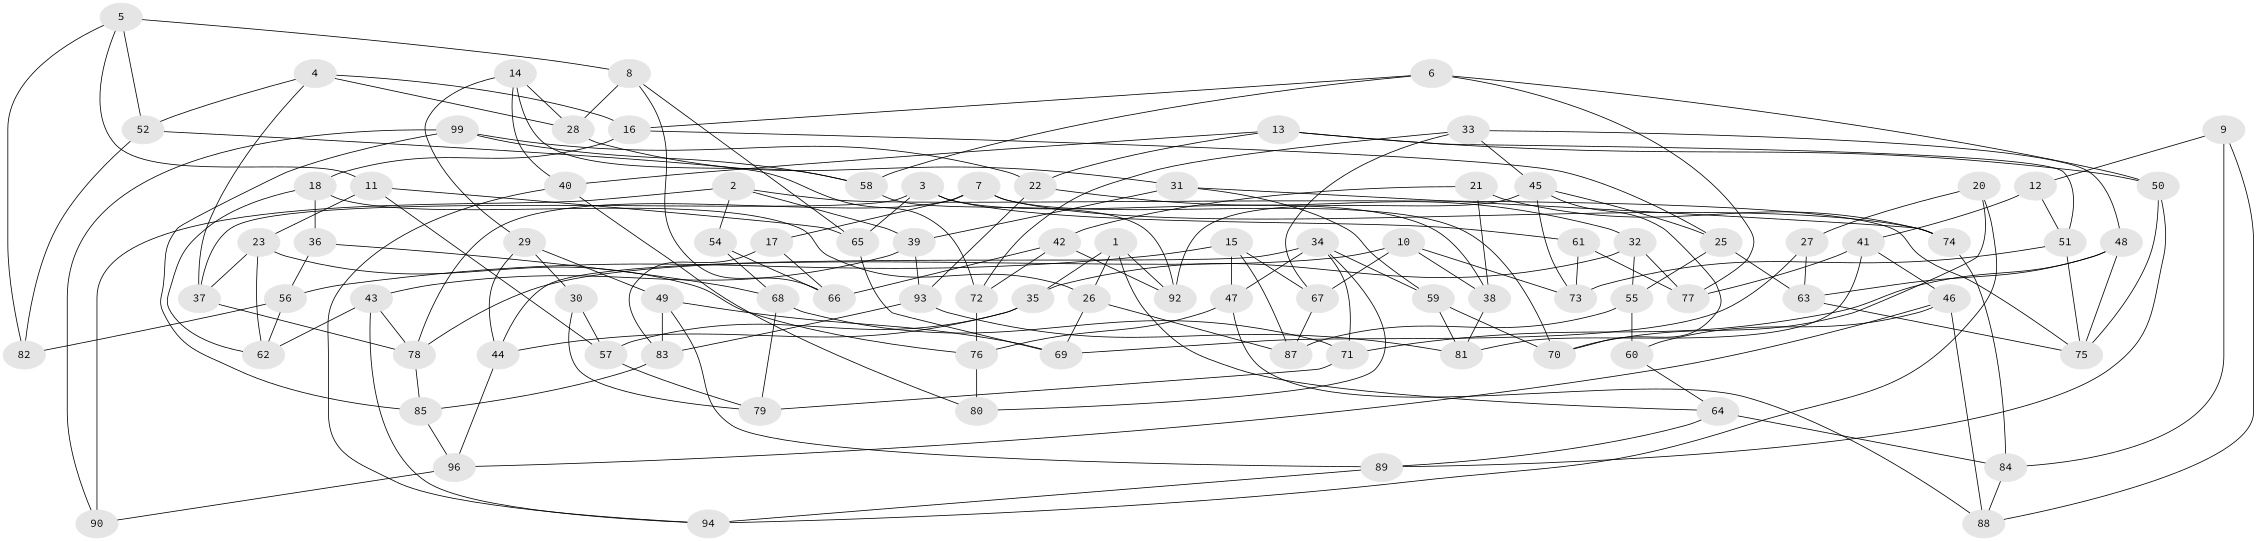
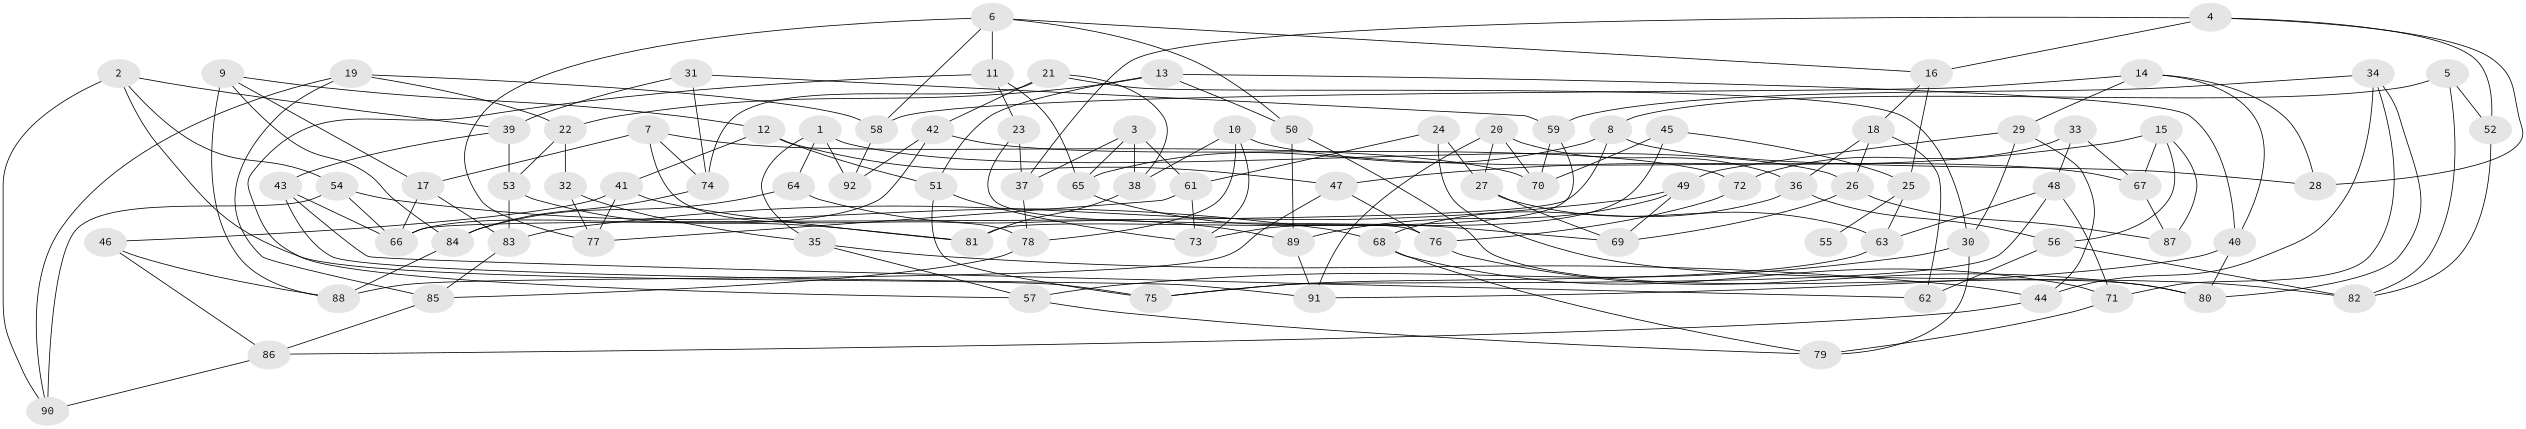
edge "21" -- "30": added
edge "9" -- "17": added
node "99": label "99" -> "19"
node "24": added
edge "52" -- "72": removed
edge "33" -- "45": removed
edge "20" -- "36": added
edge "5" -- "11": now "6" -- "11"
edge "28" -- "31": removed
edge "54" -- "90": added
edge "45" -- "92": removed
edge "32" -- "55": removed
edge "34" -- "47": now "12" -- "47"
edge "50" -- "75": now "50" -- "80"
edge "23" -- "62": removed
node "93": label "93" -> "53"
edge "43" -- "78": now "43" -- "66"
edge "55" -- "87": removed
node "60": removed
node "96": label "96" -> "86"
node "94": label "94" -> "91"
